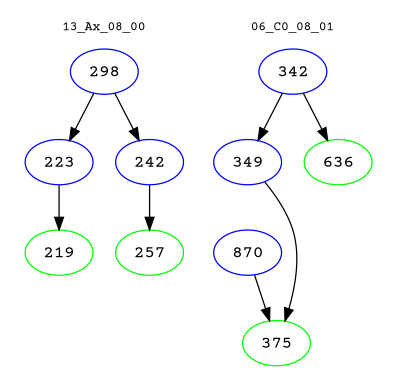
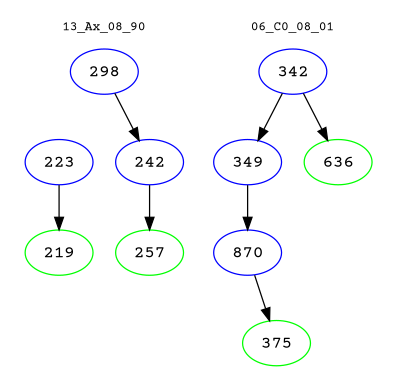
cluster "13_Ax_08_00": label "13_Ax_08_00" -> "13_Ax_08_90"
edge "298" -> "223": removed
edge "349" -> "375": now "349" -> "870"
